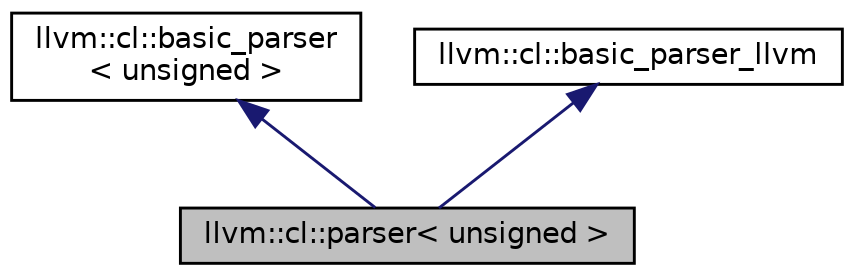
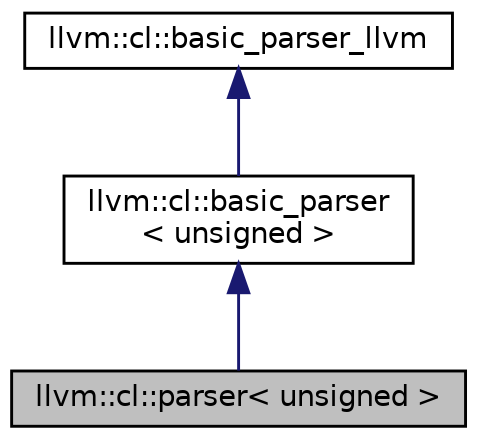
edge "llvm::cl::parser< unsigned >" -> "llvm::cl::basic_parser_llvm": now "llvm::cl::basic_parser < unsigned >" -> "llvm::cl::basic_parser_llvm"
